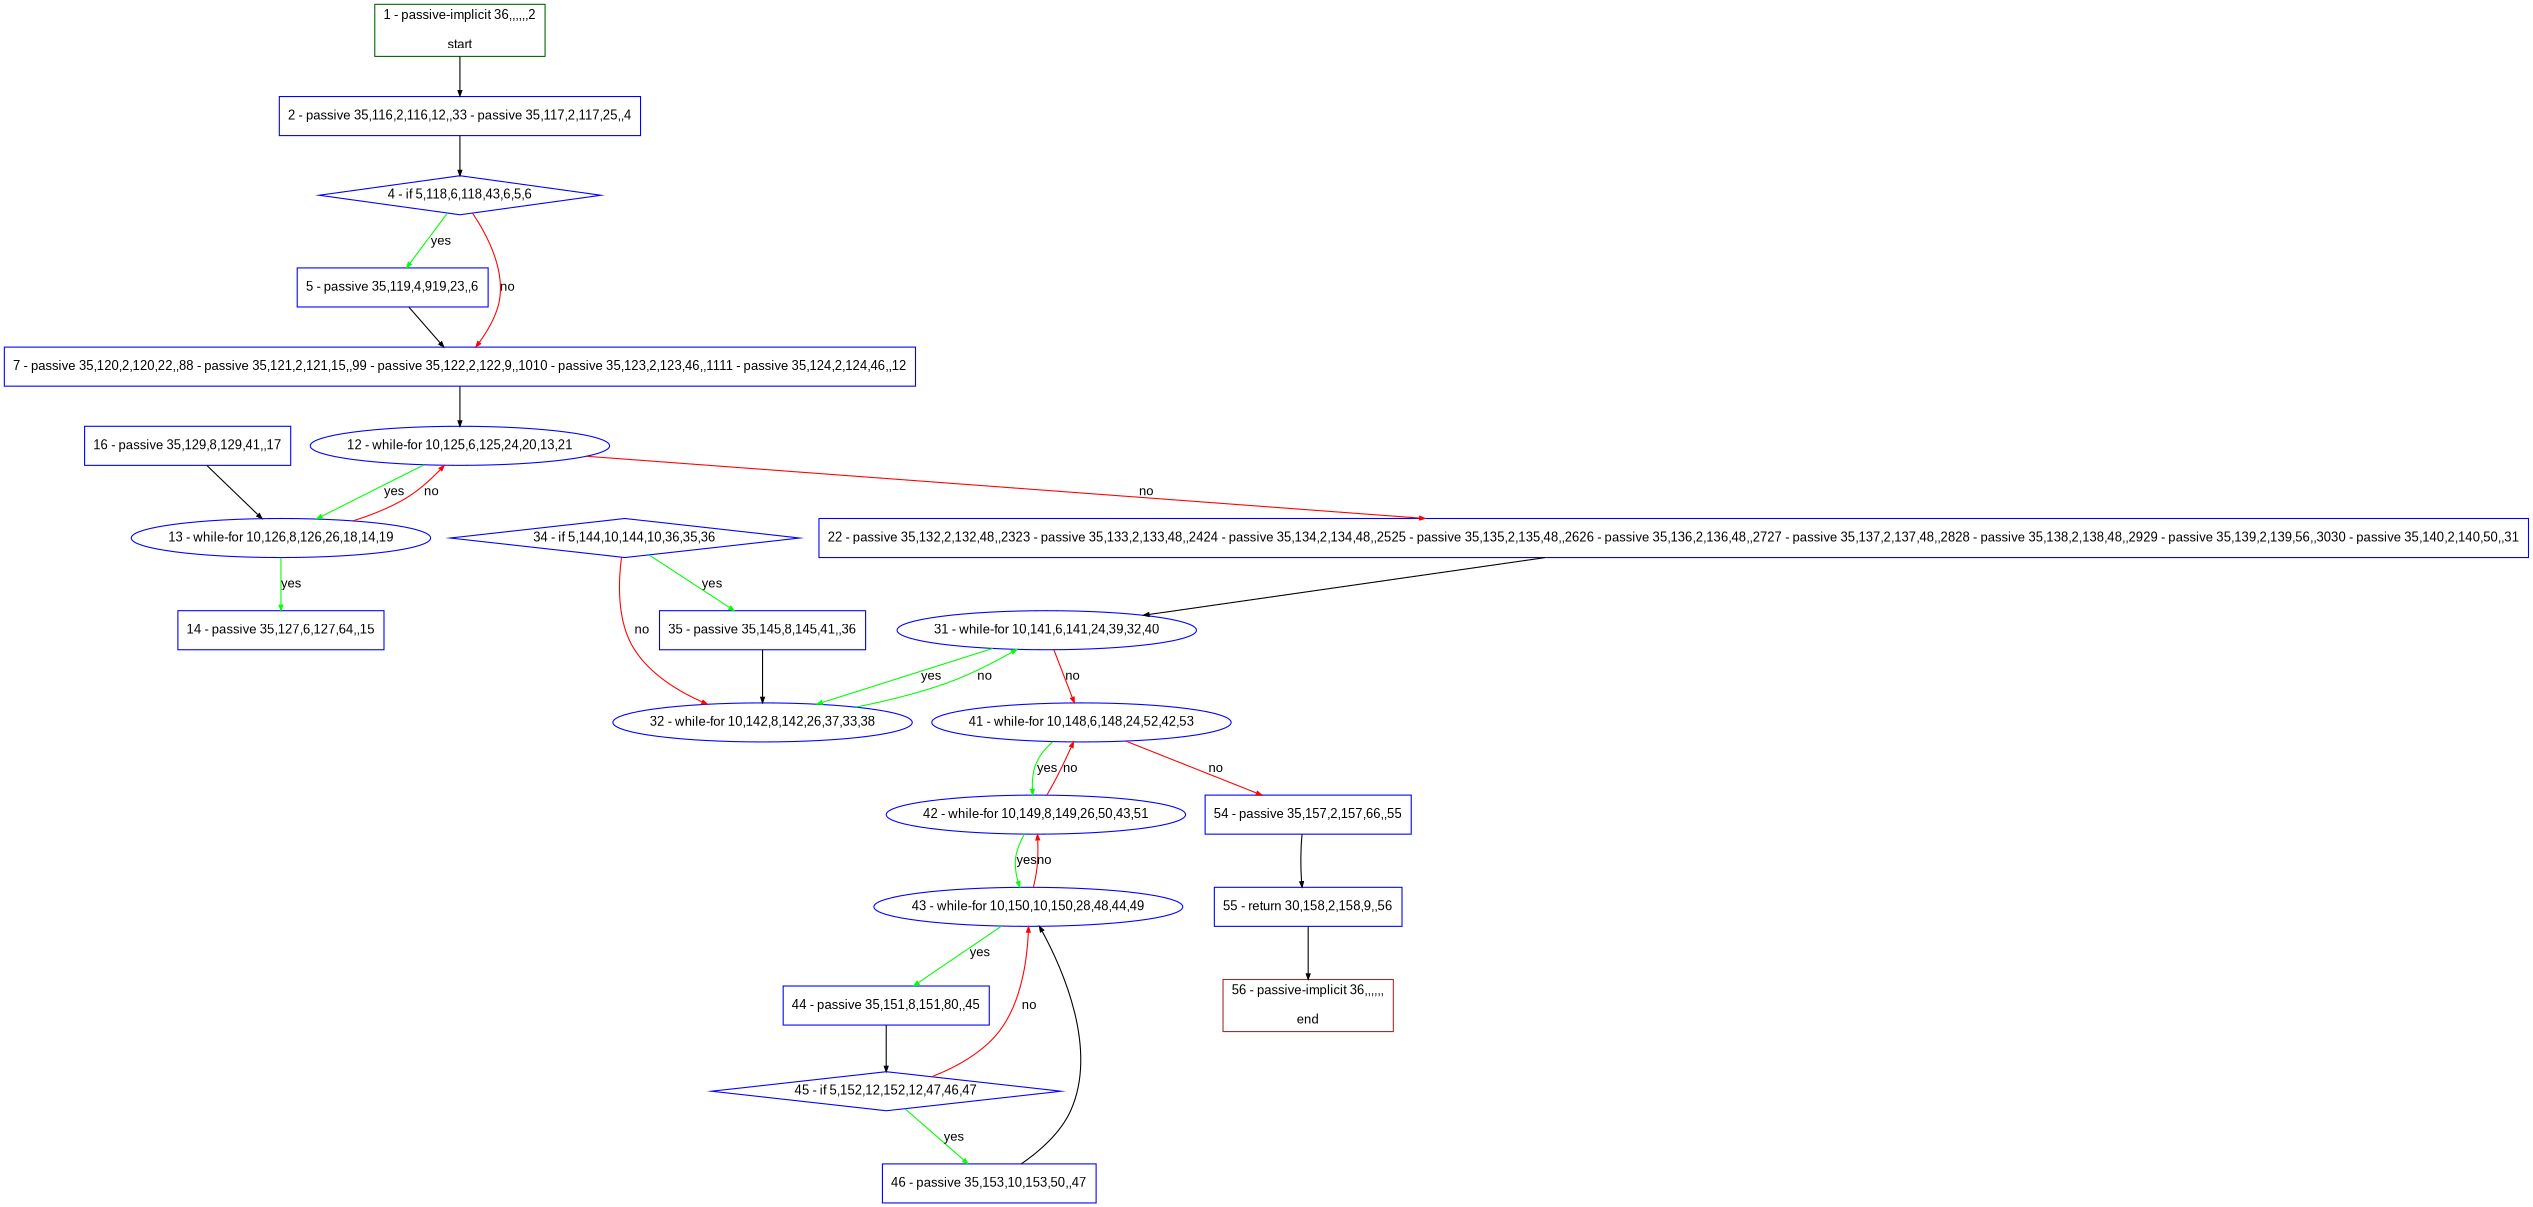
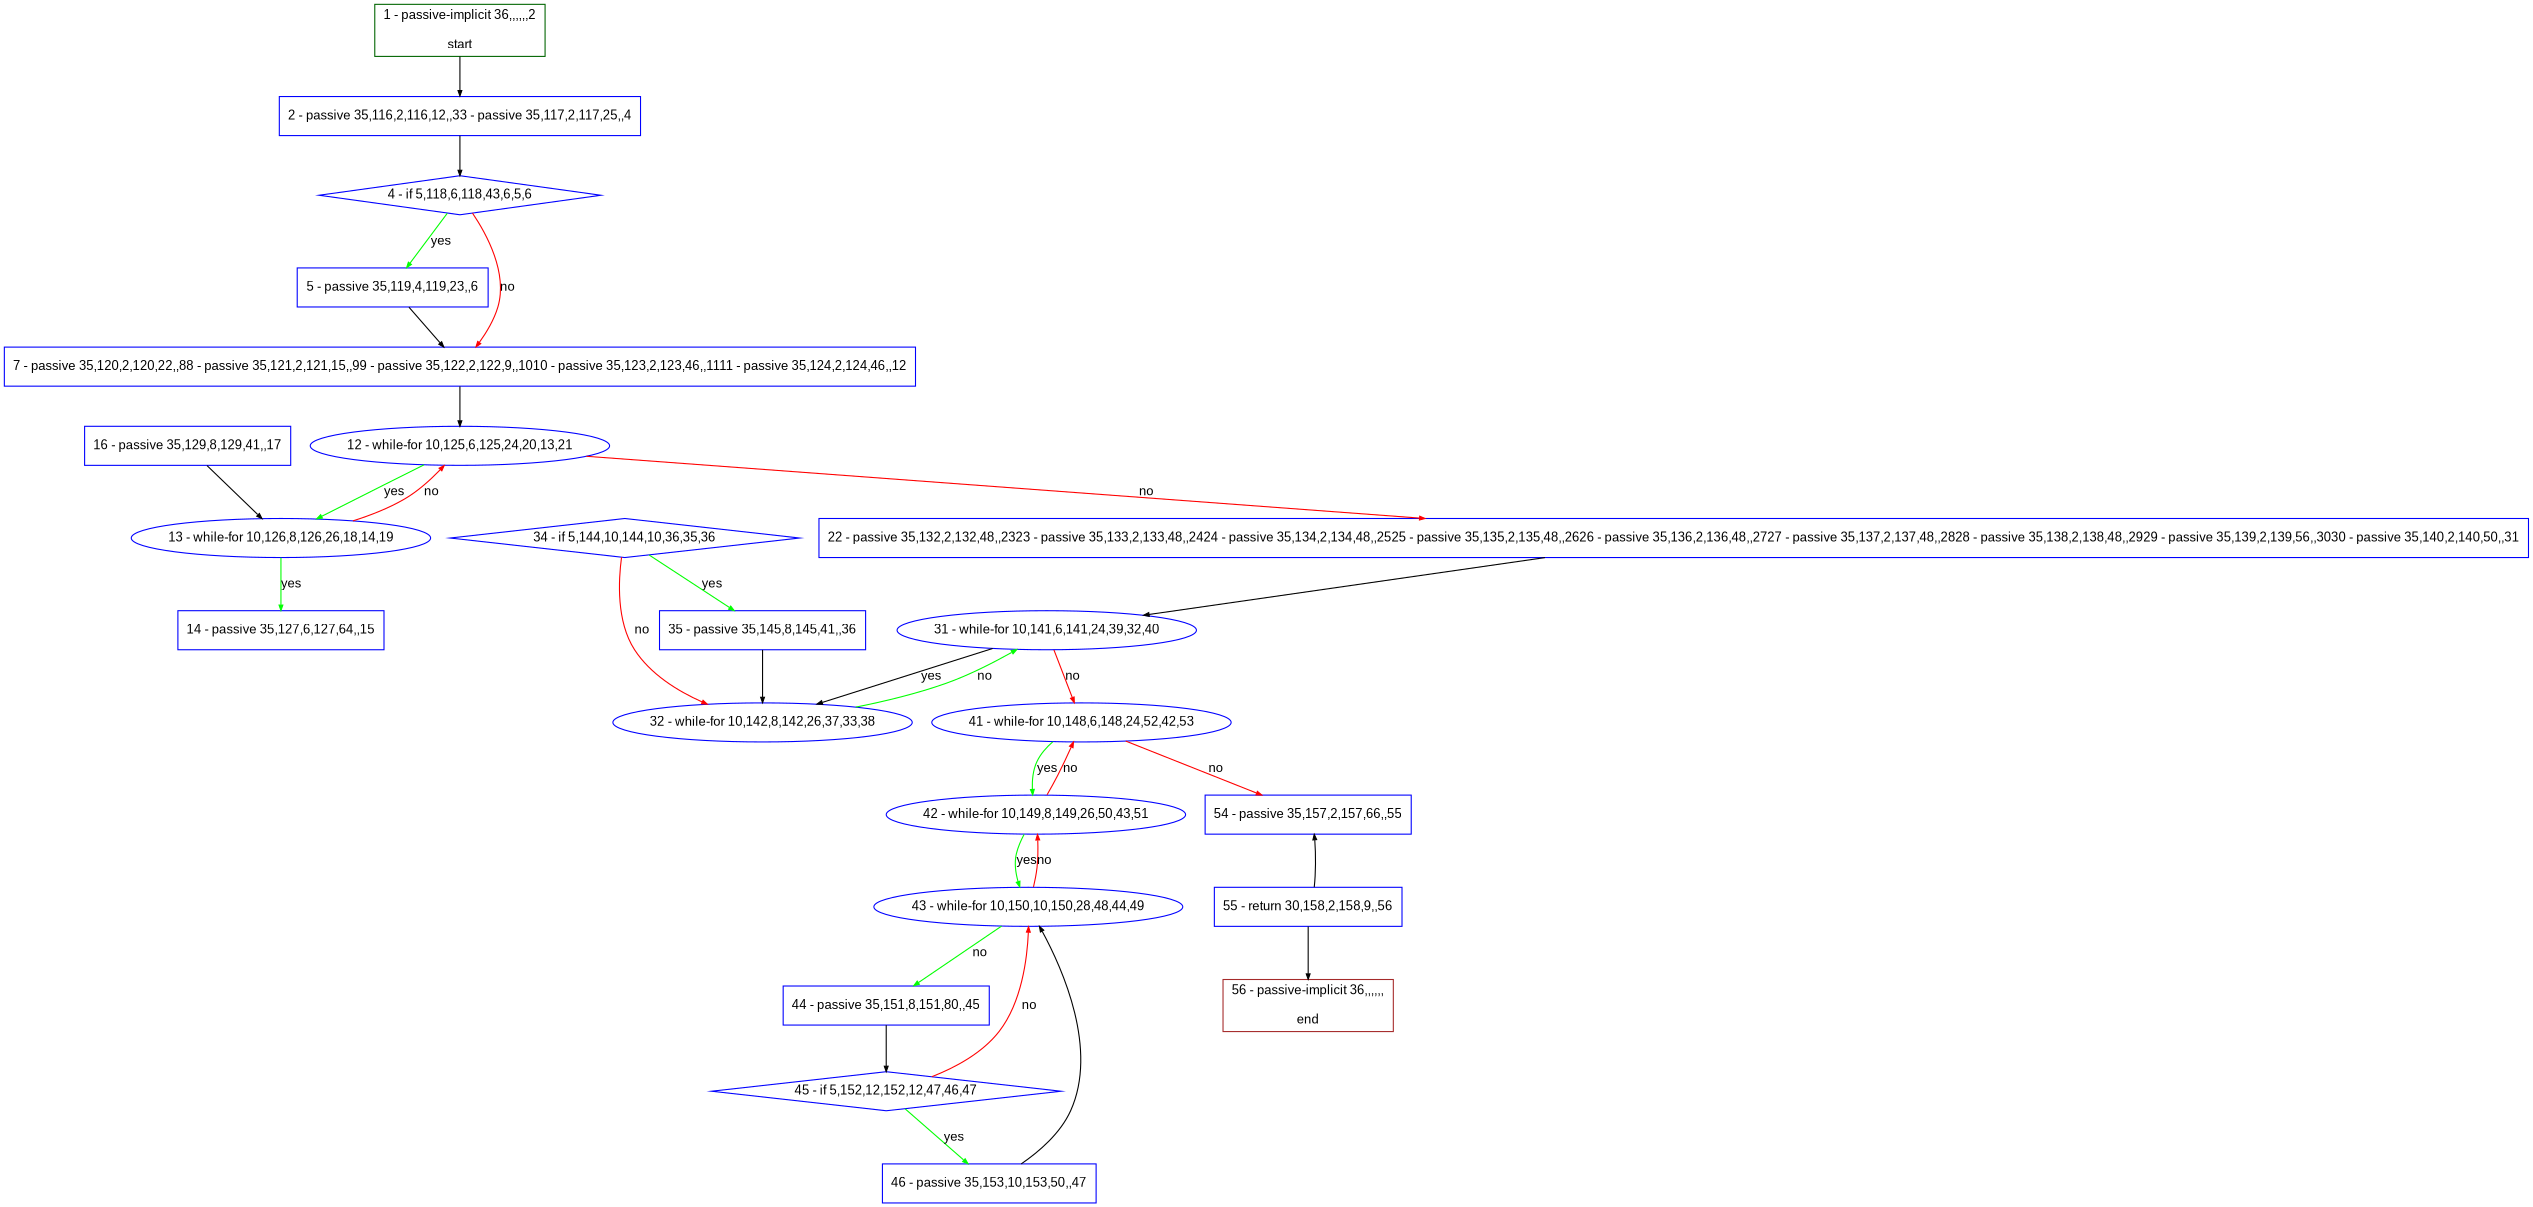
node "5 - passive 35,119,4,919,23,,6": label "5 - passive 35,119,4,919,23,,6" -> "5 - passive 35,119,4,119,23,,6"
edge "31 - while-for 10,141,6,141,24,39,32,40" -> "32 - while-for 10,142,8,142,26,37,33,38": color #00ff00 -> #000000
edge "54 - passive 35,157,2,157,66,,55" -> "55 - return 30,158,2,158,9,,56": reversed
edge "43 - while-for 10,150,10,150,28,48,44,49" -> "44 - passive 35,151,8,151,80,,45": label "yes" -> "no"
